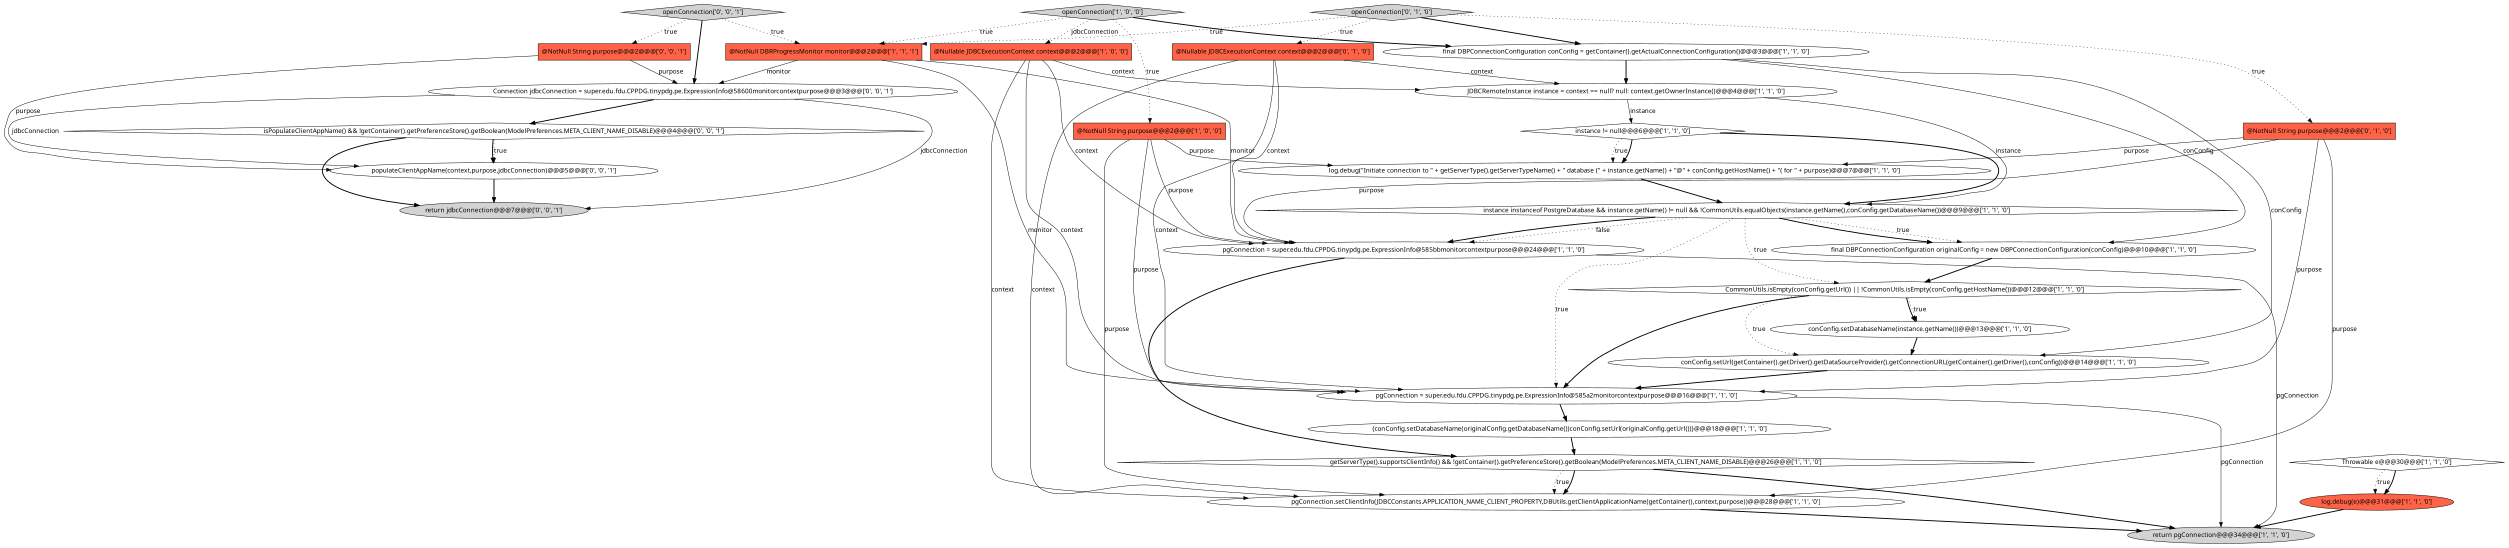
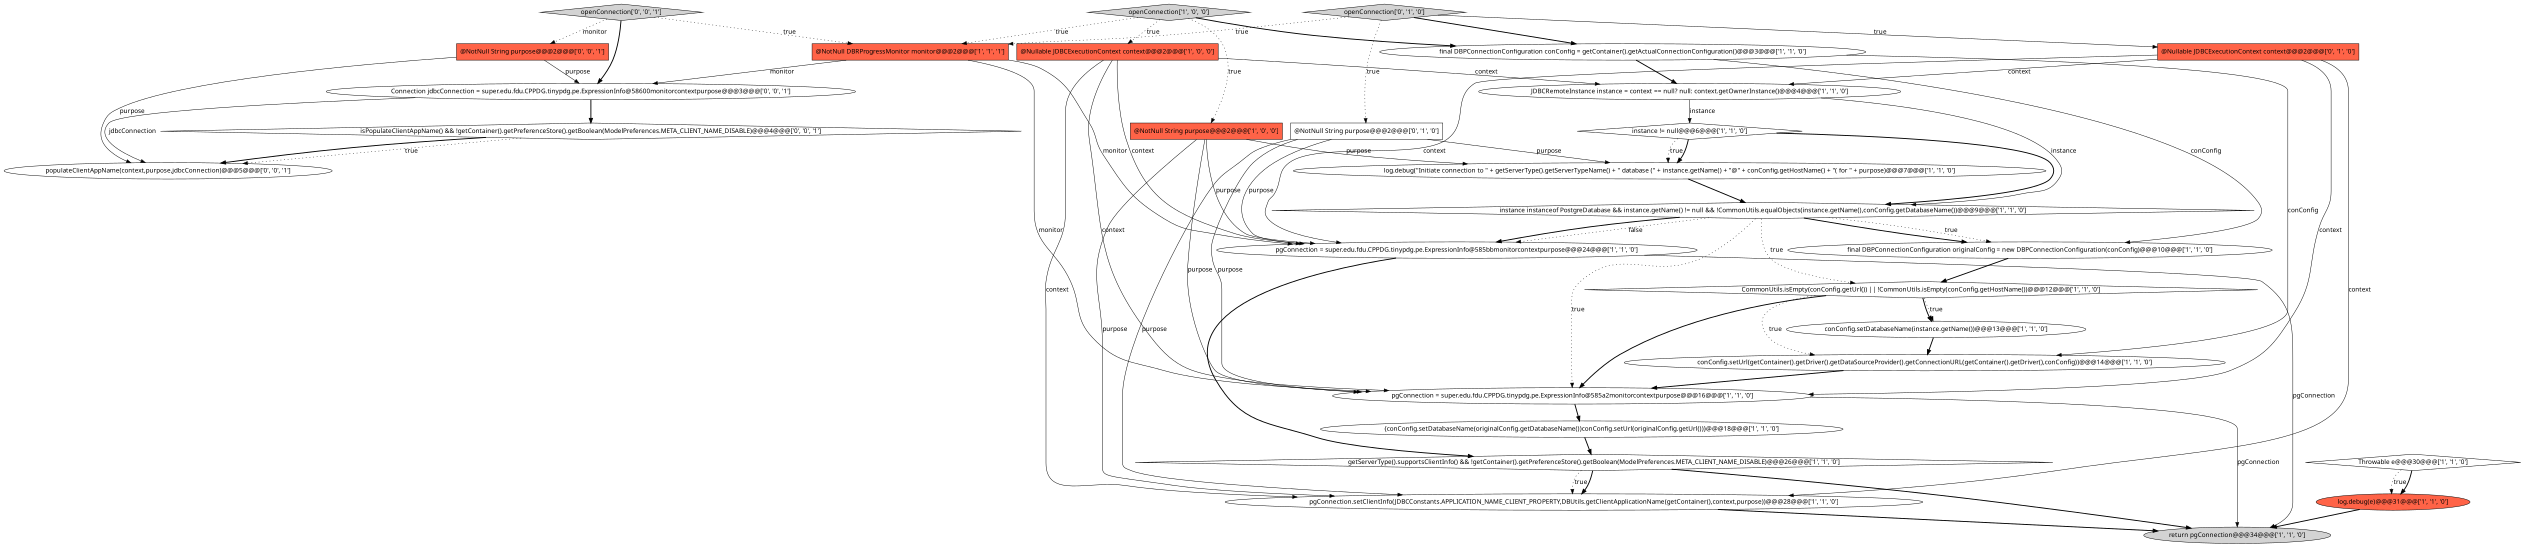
edge "openConnection['0', '1', '0']" -> "@Nullable JDBCExecutionContext context@@@2@@@['0', '1', '0']": style dotted -> solid
edge "openConnection['0', '0', '1']" -> "@NotNull String purpose@@@2@@@['0', '0', '1']": label "true" -> "monitor"
edge "openConnection['1', '0', '0']" -> "@Nullable JDBCExecutionContext context@@@2@@@['1', '0', '0']": label "jdbcConnection" -> "true"
node "@NotNull String purpose@@@2@@@['0', '1', '0']": fillcolor tomato -> white
node "return jdbcConnection@@@7@@@['0', '0', '1']": removed
